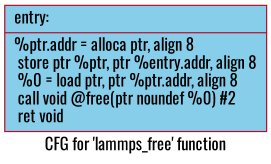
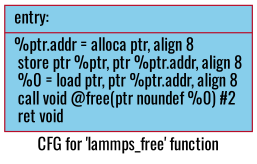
node "entry:": text "store ptr %ptr, ptr %entry.addr, align 8" -> "store ptr %ptr, ptr %ptr.addr, align 8"
